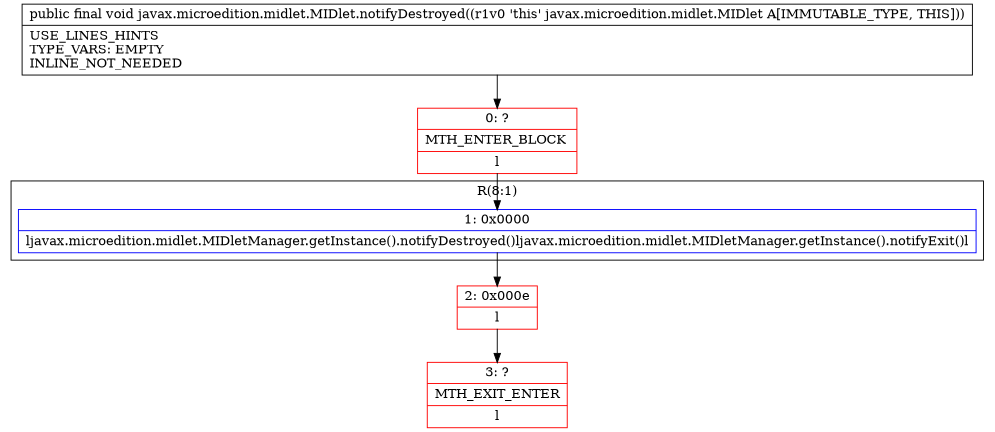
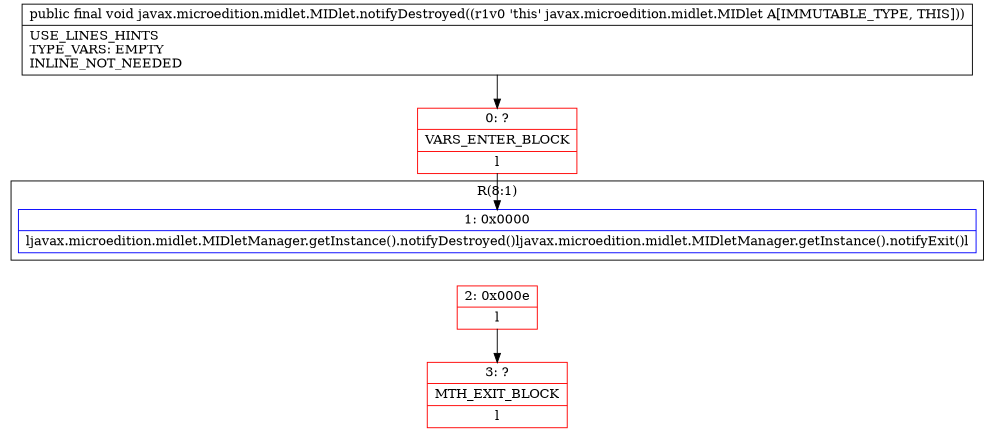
node "0: ?": text "MTH_ENTER_BLOCK" -> "VARS_ENTER_BLOCK"
edge "1: 0x0000" -> "2: 0x000e": removed
node "3: ?": text "MTH_EXIT_ENTER" -> "MTH_EXIT_BLOCK"
